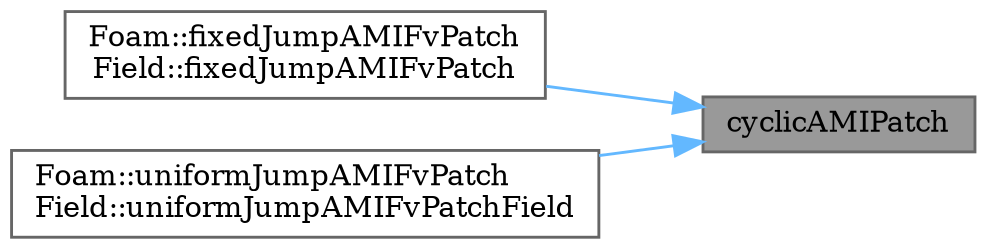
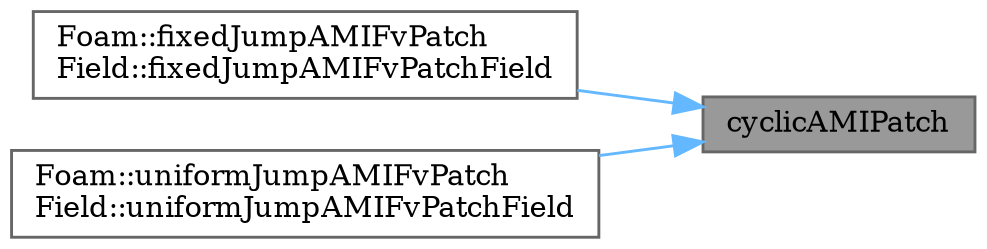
node "Foam::fixedJumpAMIFvPatch Field::fixedJumpAMIFvPatch": label "Foam::fixedJumpAMIFvPatch Field::fixedJumpAMIFvPatch" -> "Foam::fixedJumpAMIFvPatch Field::fixedJumpAMIFvPatchField"
